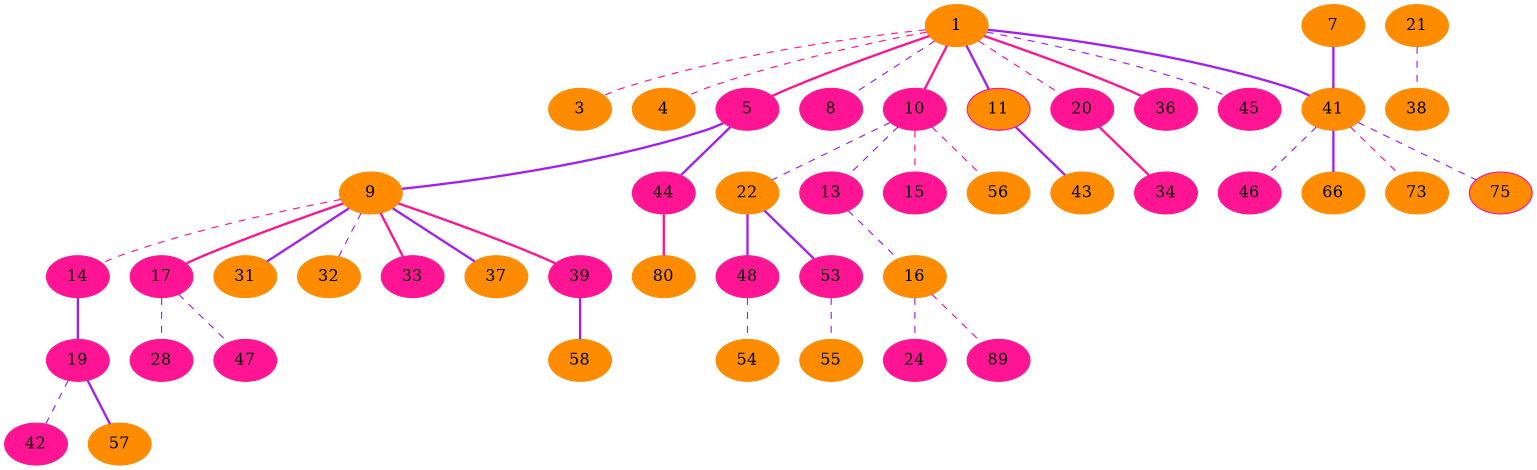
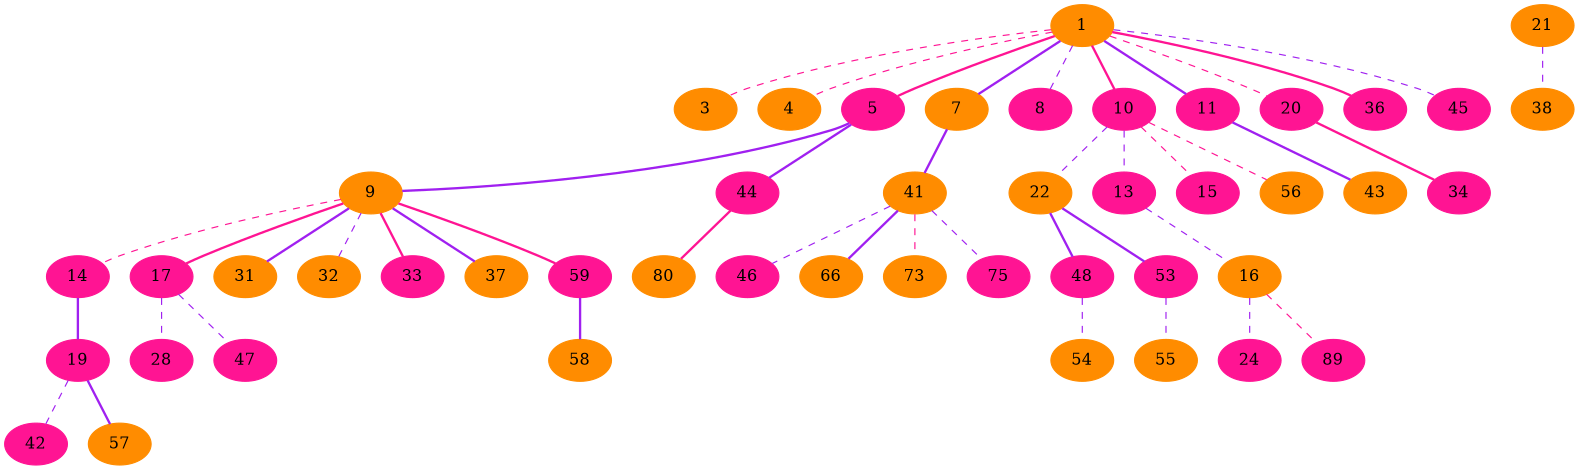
edge "1" -- "41": now "1" -- "7"
node "11": fillcolor darkorange -> deeppink
node "75": fillcolor darkorange -> deeppink
node "39": label "39" -> "59"
